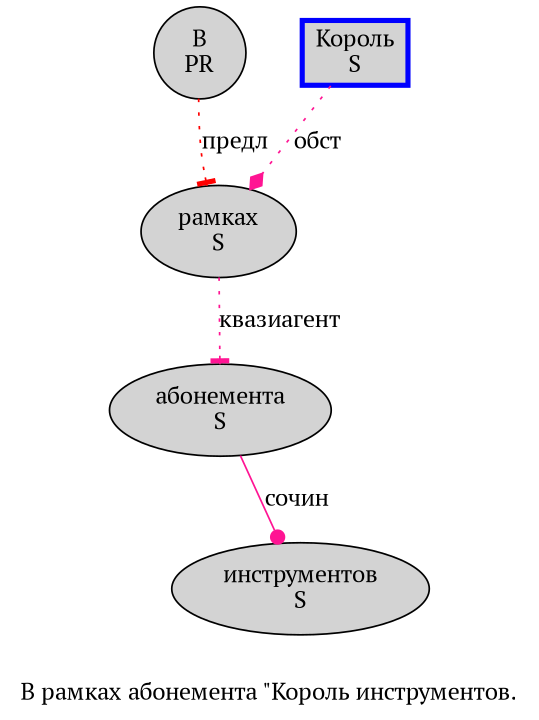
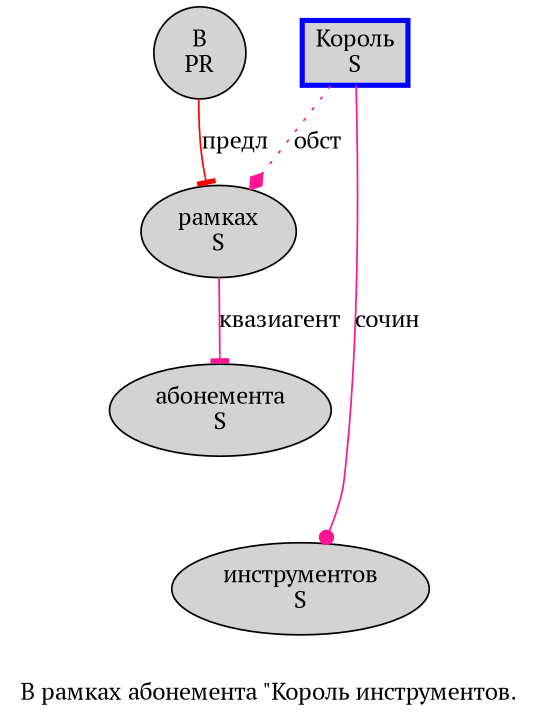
edge "В PR" -> "рамках S": style dotted -> solid
edge "рамках S" -> "абонемента S": style dotted -> solid
edge "абонемента S" -> "инструментов S": now "Король S" -> "инструментов S"
